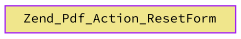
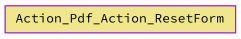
node "Zend_Pdf_Action_ResetForm": label "Zend_Pdf_Action_ResetForm" -> "Action_Pdf_Action_ResetForm"
